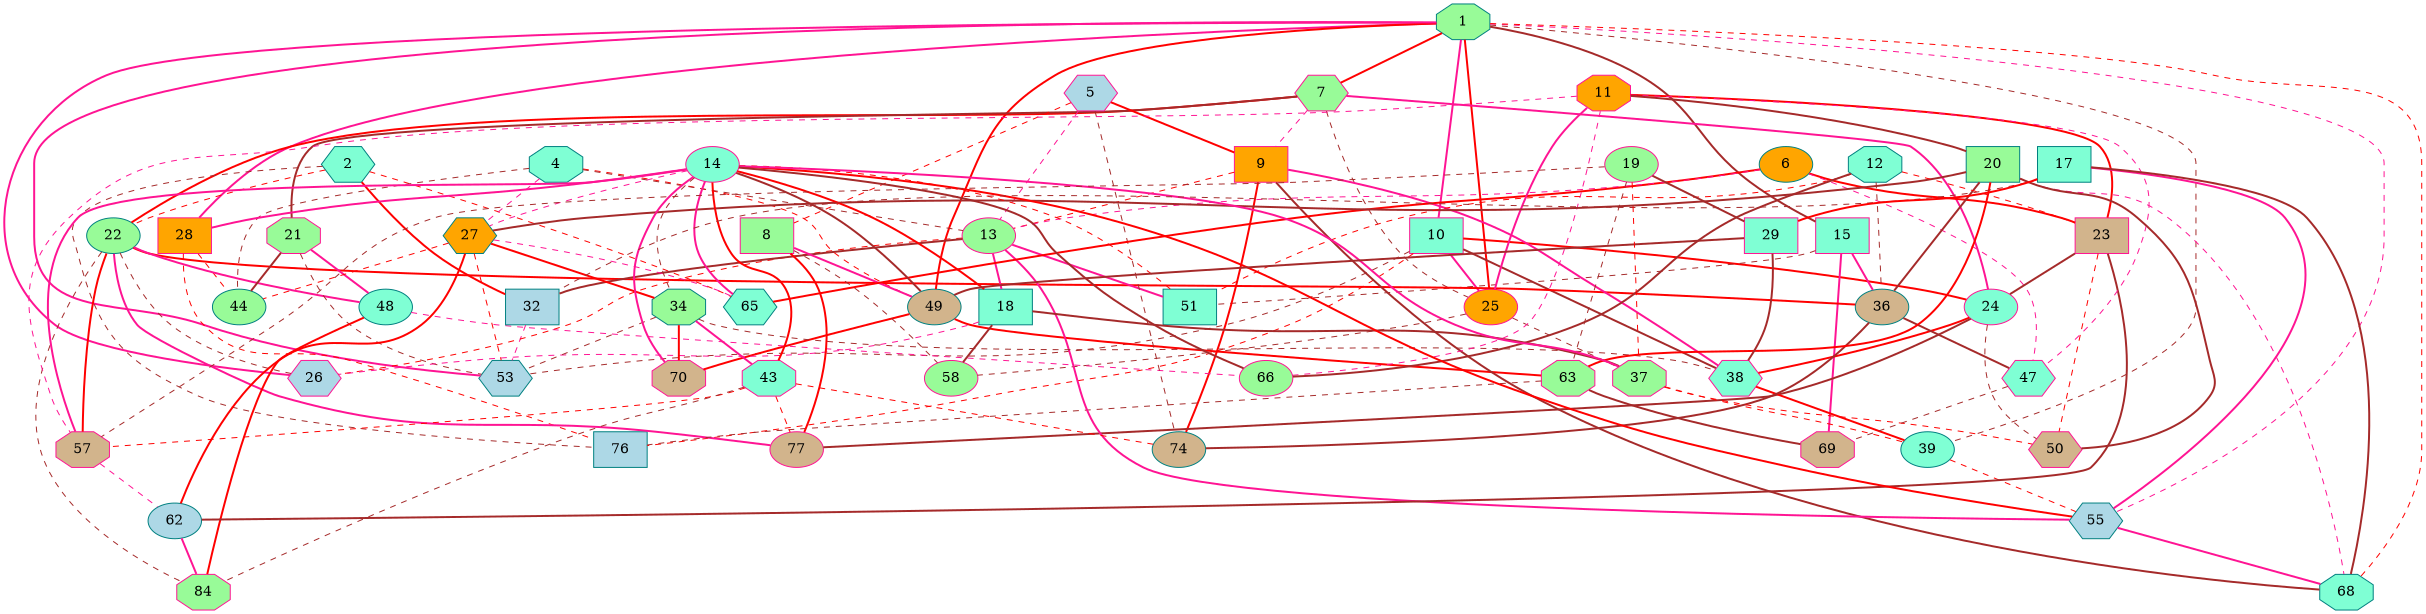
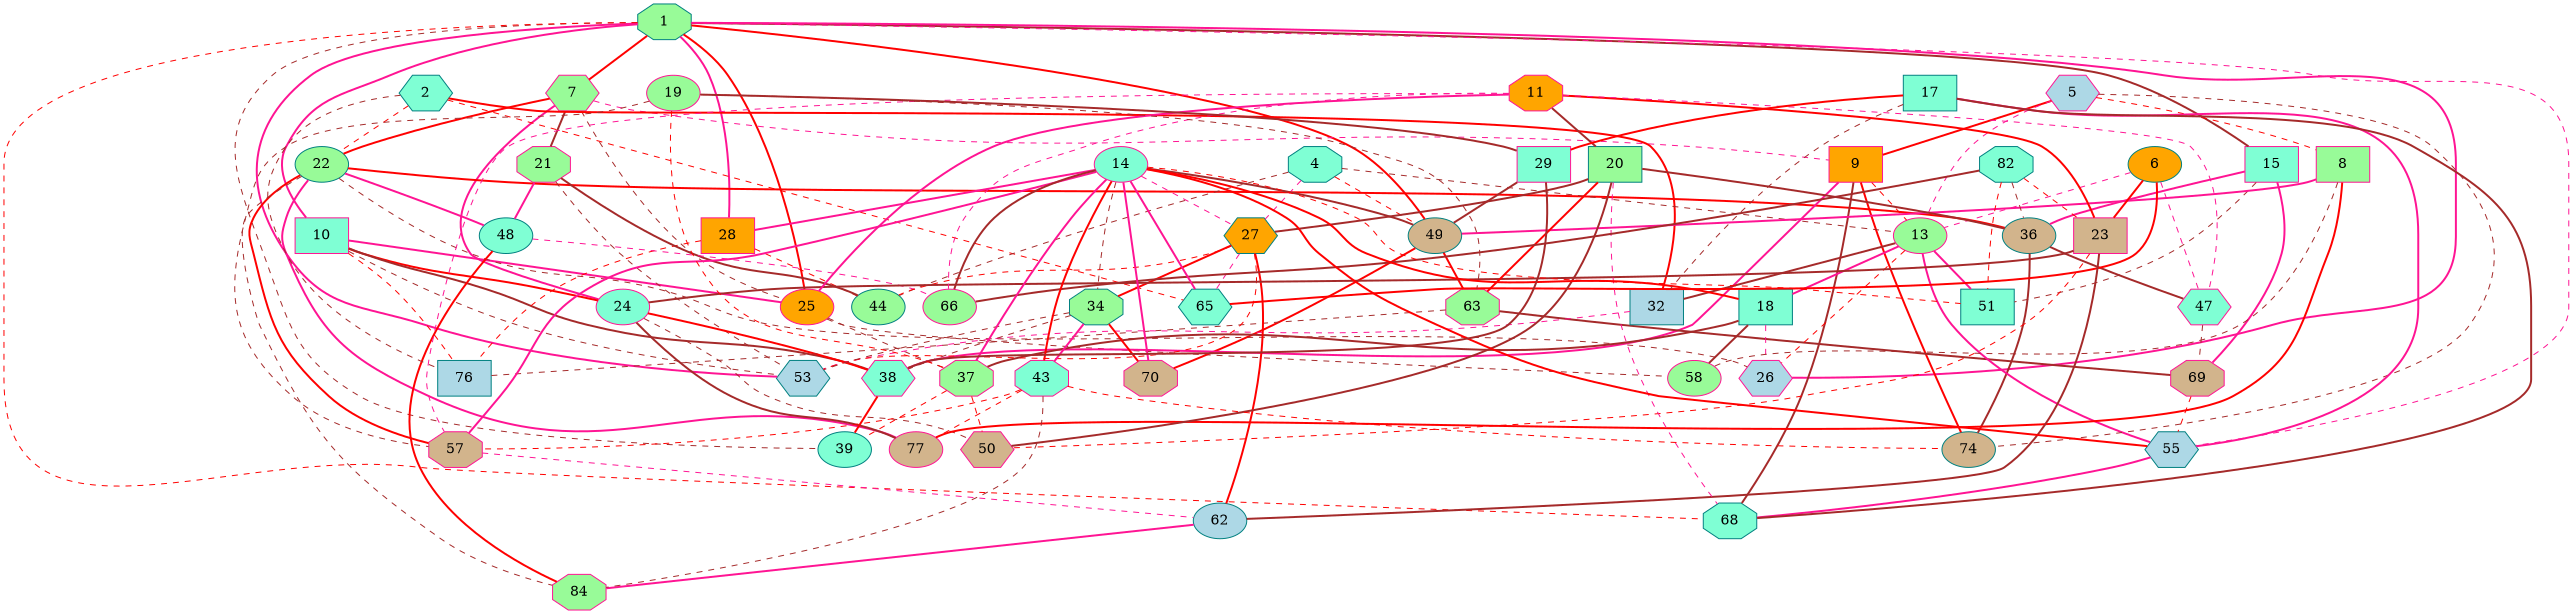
node "12": label "12" -> "82"
edge "39" -- "55": now "69" -- "55"
